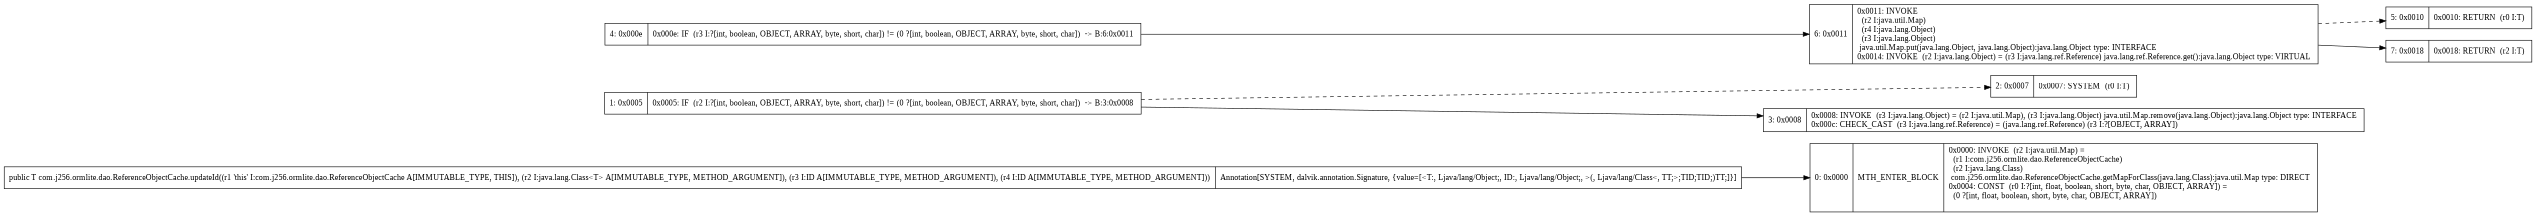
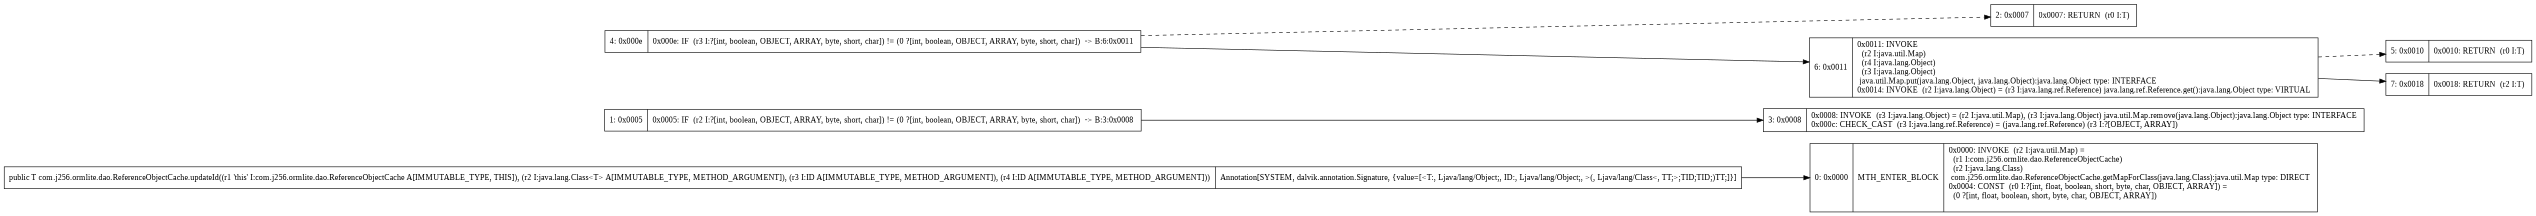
node "2: 0x0007": text "0x0007: SYSTEM  (r0 I:T)" -> "0x0007: RETURN  (r0 I:T)"
edge "1: 0x0005" -> "2: 0x0007": now "4: 0x000e" -> "2: 0x0007"
